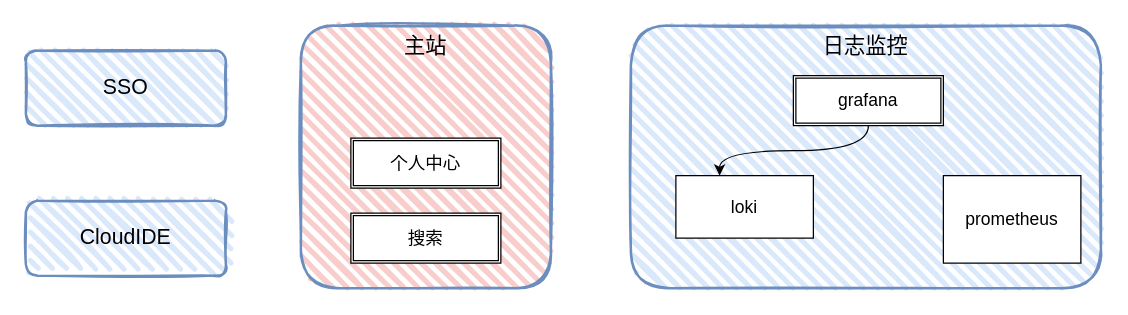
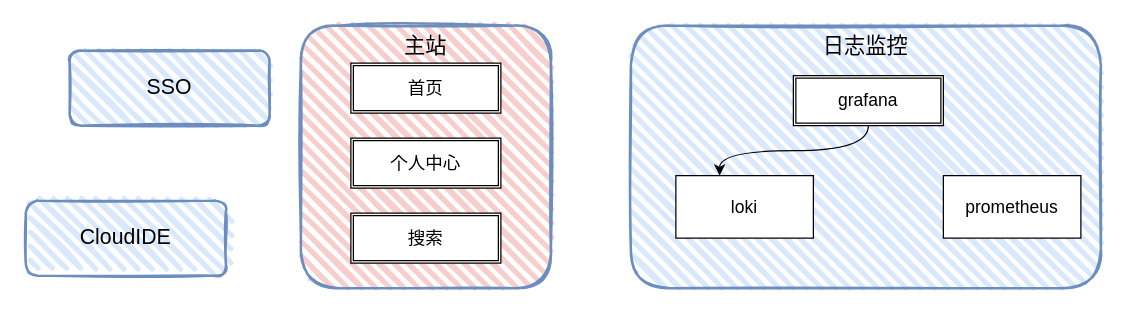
node "SSO": moved (126, 88) -> (169, 88)
node "首页": added
node "prometheus": size 138x88 -> 138x63
